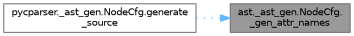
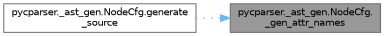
node "ast._ast_gen.NodeCfg. _gen_attr_names": label "ast._ast_gen.NodeCfg. _gen_attr_names" -> "pycparser._ast_gen.NodeCfg. _gen_attr_names"
